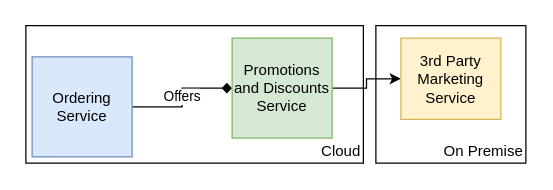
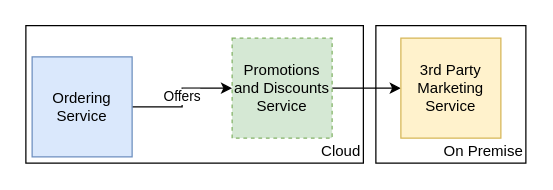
node "3rd Party Marketing Service": size 100x81 -> 100x100
edge "Ordering Service" -> "Promotions and Discounts Service": arrowhead diamond -> classic
node "Promotions and Discounts Service": style solid -> dashed
